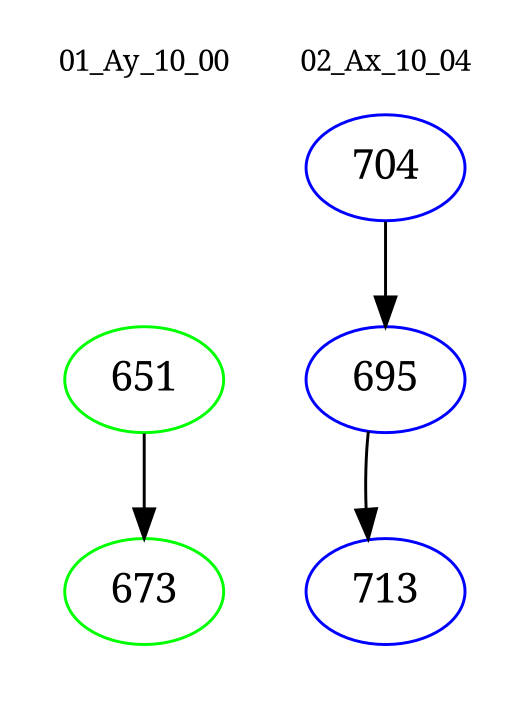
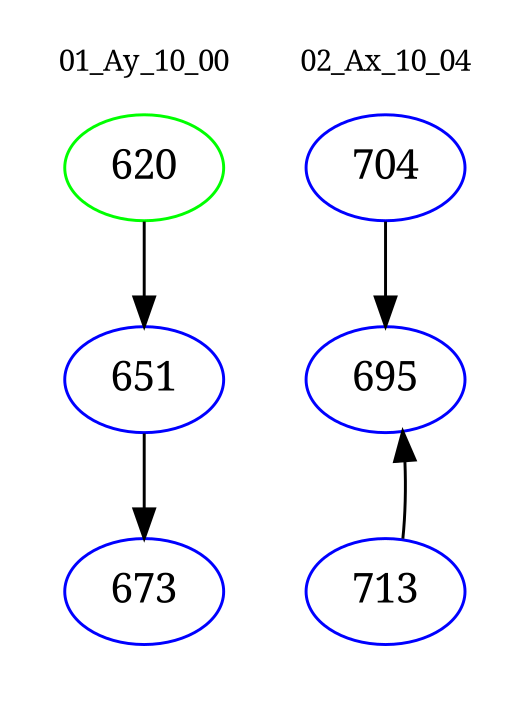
node "620": added
node "651": color green -> blue
edge "695" -> "713": reversed
node "673": color green -> blue
